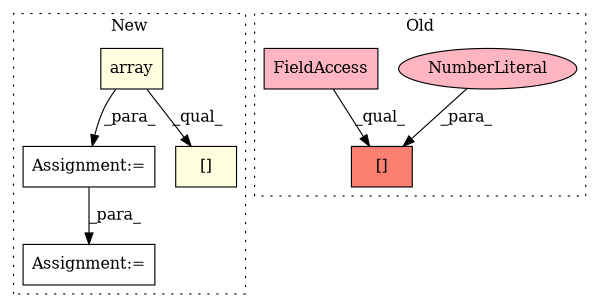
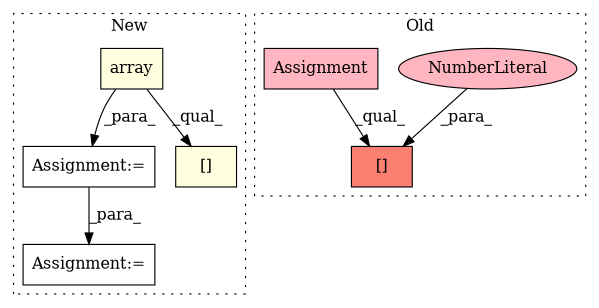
node "FieldAccess": label "FieldAccess" -> "Assignment"
